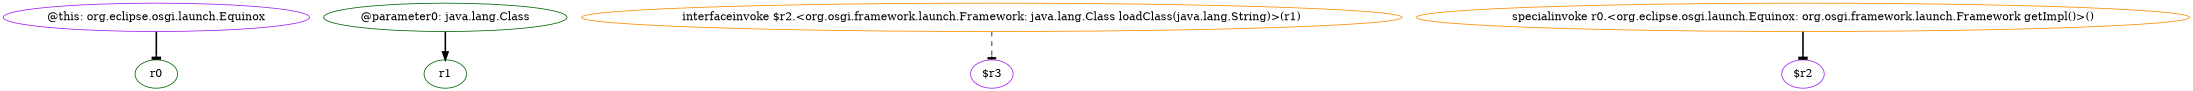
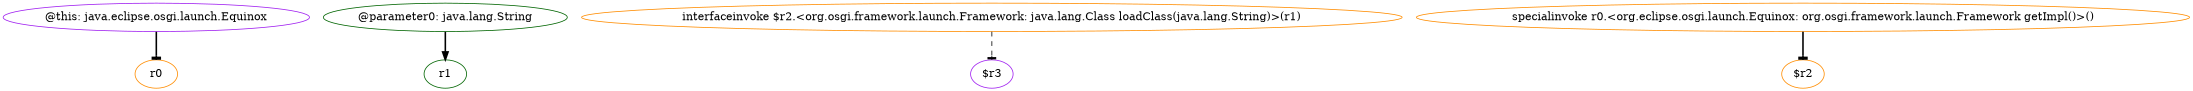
node "@this: org.eclipse.osgi.launch.Equinox": label "@this: org.eclipse.osgi.launch.Equinox" -> "@this: java.eclipse.osgi.launch.Equinox"
node "@parameter0: java.lang.Class": label "@parameter0: java.lang.Class" -> "@parameter0: java.lang.String"
node "r0": color darkgreen -> darkorange
node "$r2": color purple -> darkorange
